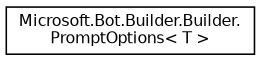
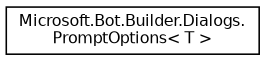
node "Microsoft.Bot.Builder.Builder. PromptOptions< T >": label "Microsoft.Bot.Builder.Builder. PromptOptions< T >" -> "Microsoft.Bot.Builder.Dialogs. PromptOptions< T >"
